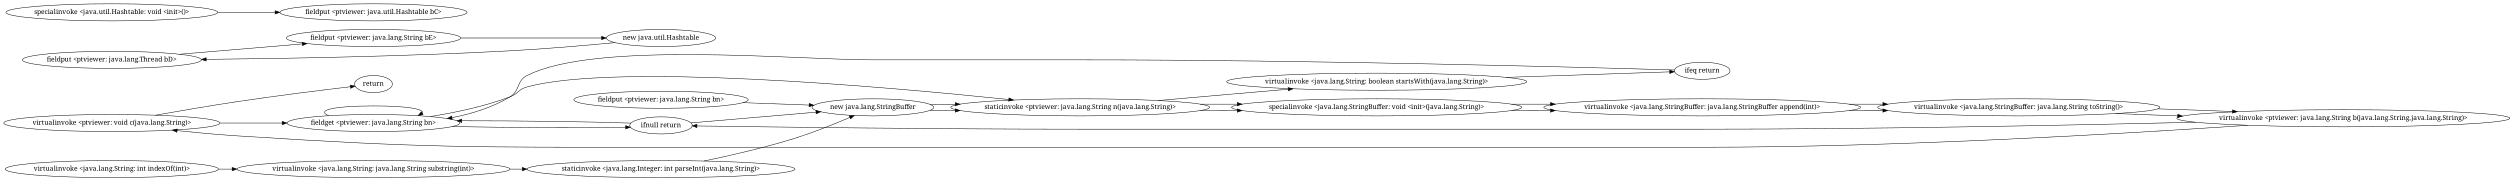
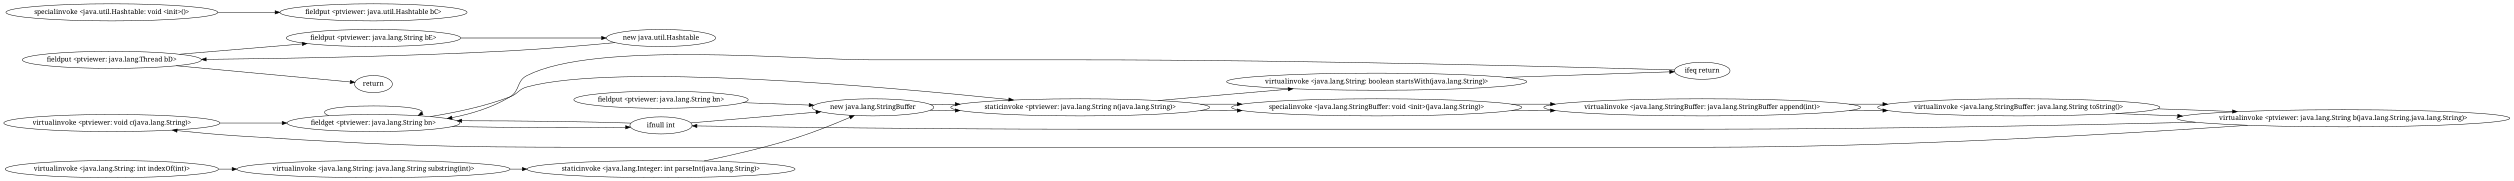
edge "virtualinvoke <ptviewer: void c(java.lang.String)>" -> "return": now "fieldput <ptviewer: java.lang.Thread bD>" -> "return"
node "ifnull return": label "ifnull return" -> "ifnull int"
